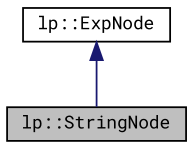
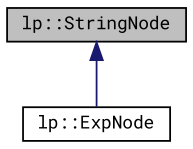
edge "lp::StringNode" -> "lp::ExpNode": reversed
